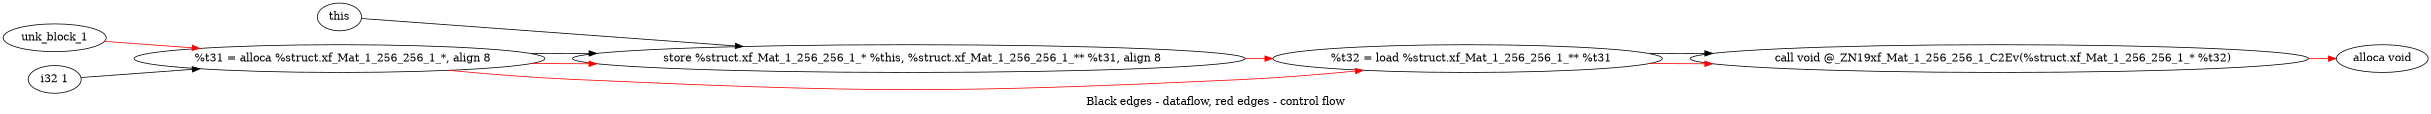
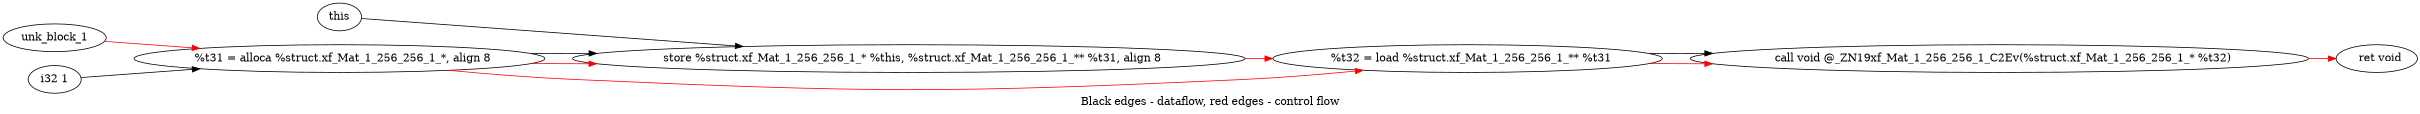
node "alloca void": label "alloca void" -> "ret void"
